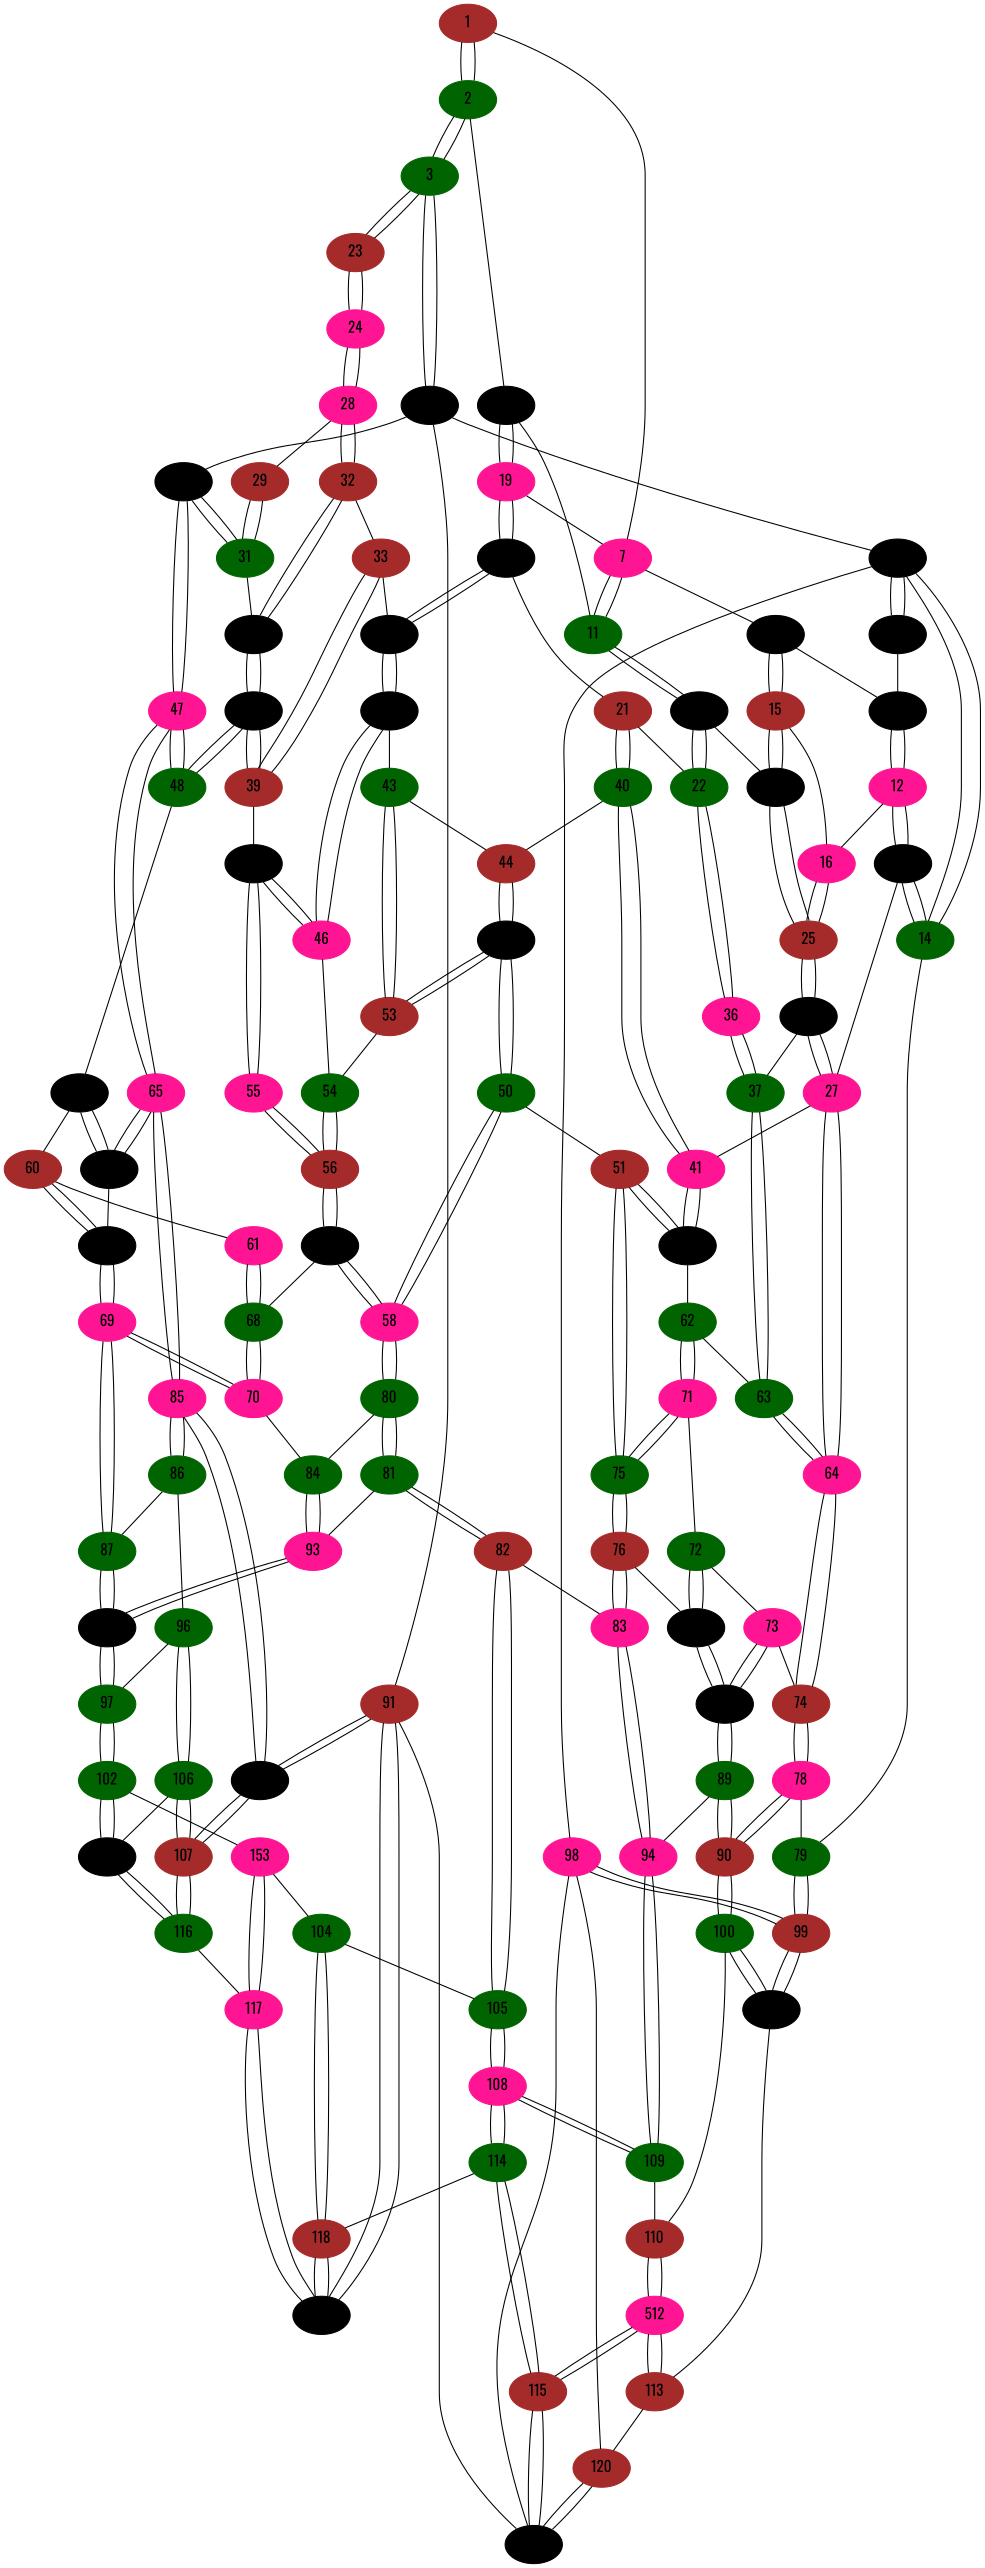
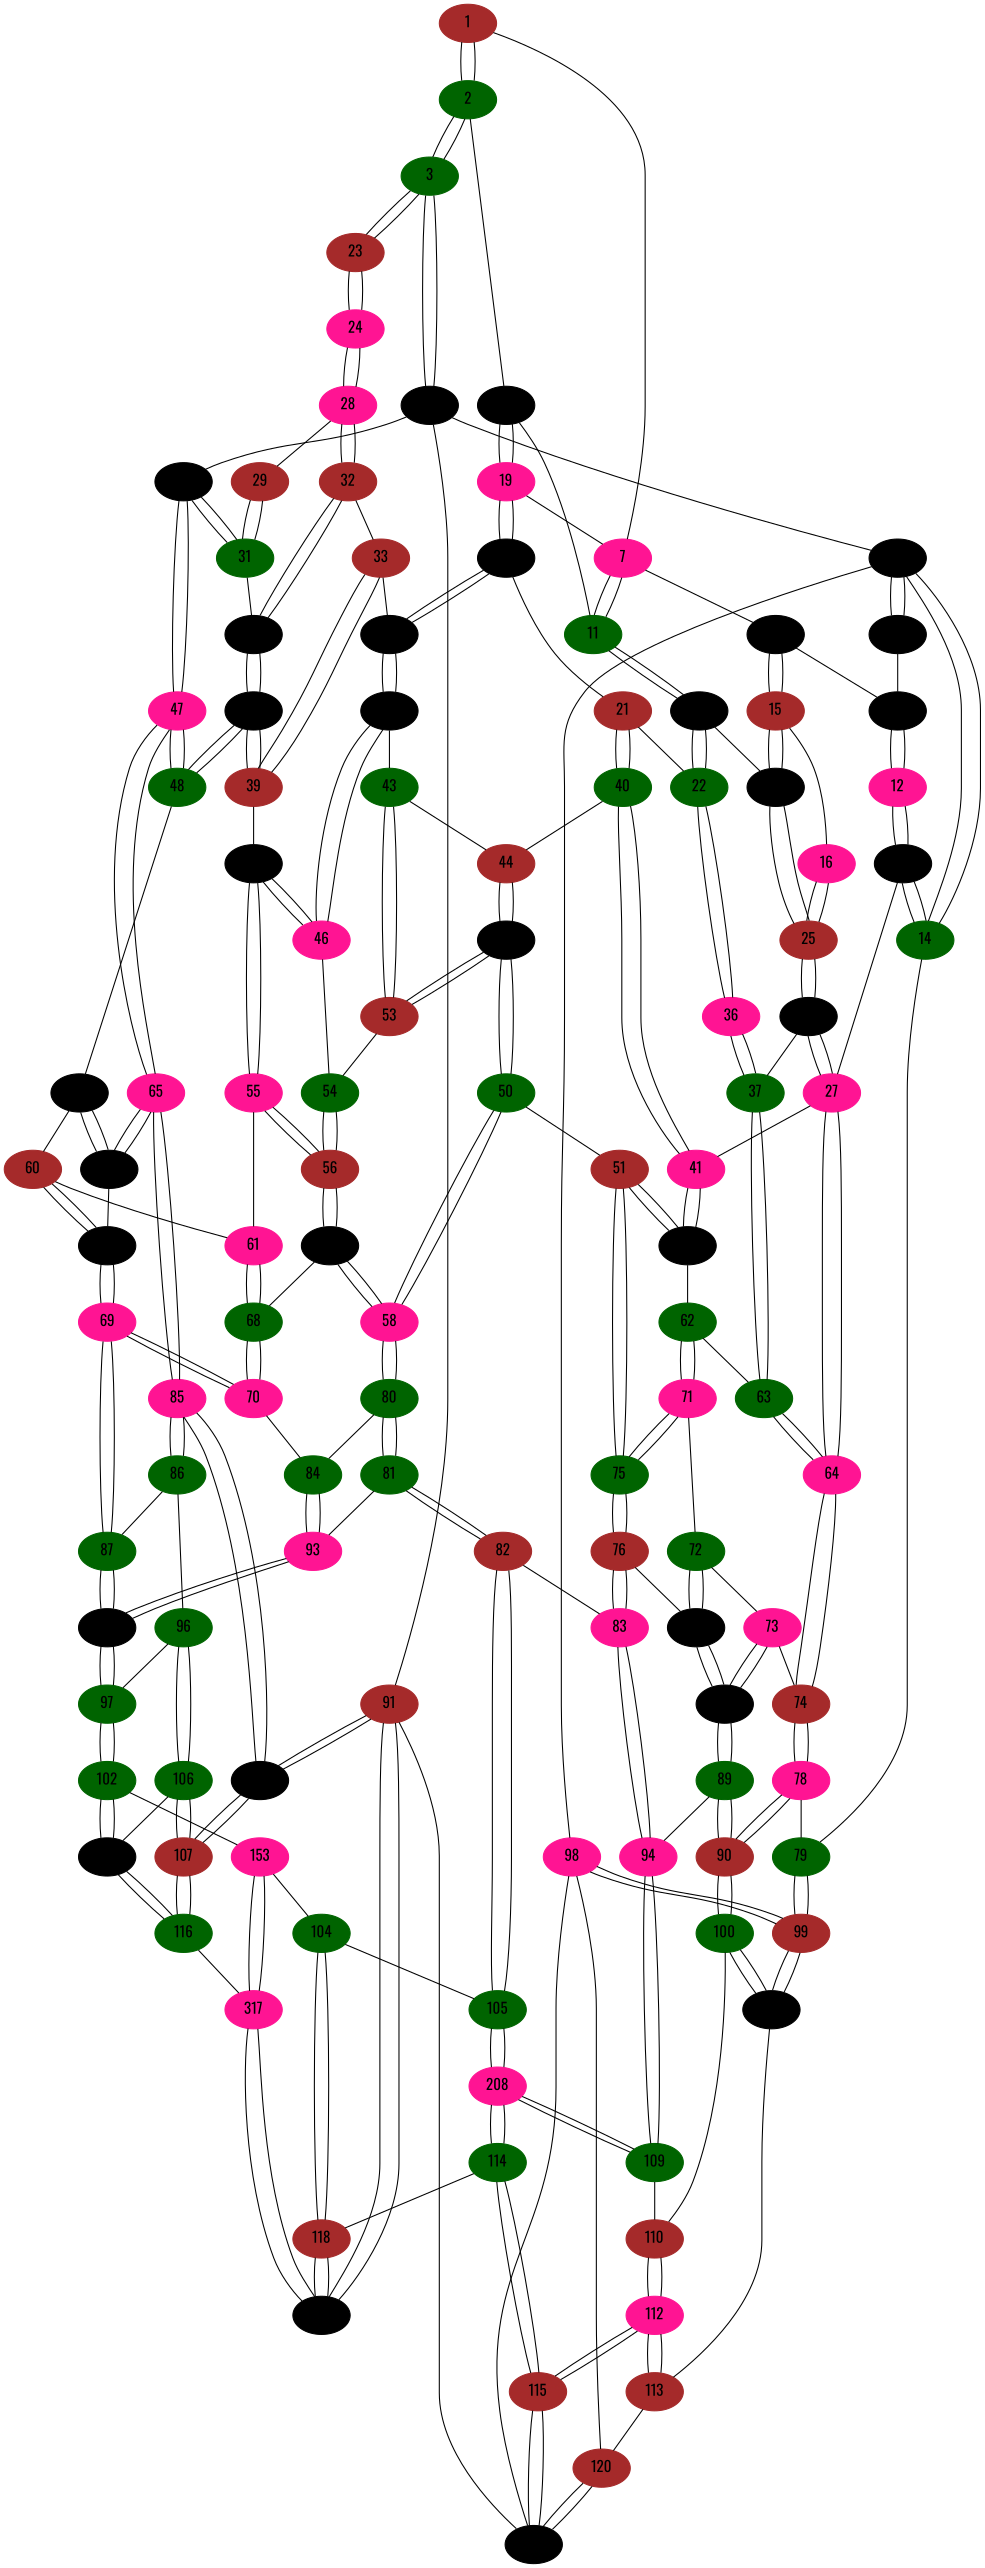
edge "12" -- "16": removed
edge "55" -- "61": added
node "117": label "117" -> "317"
node "108": label "108" -> "208"
node "512": label "512" -> "112"
